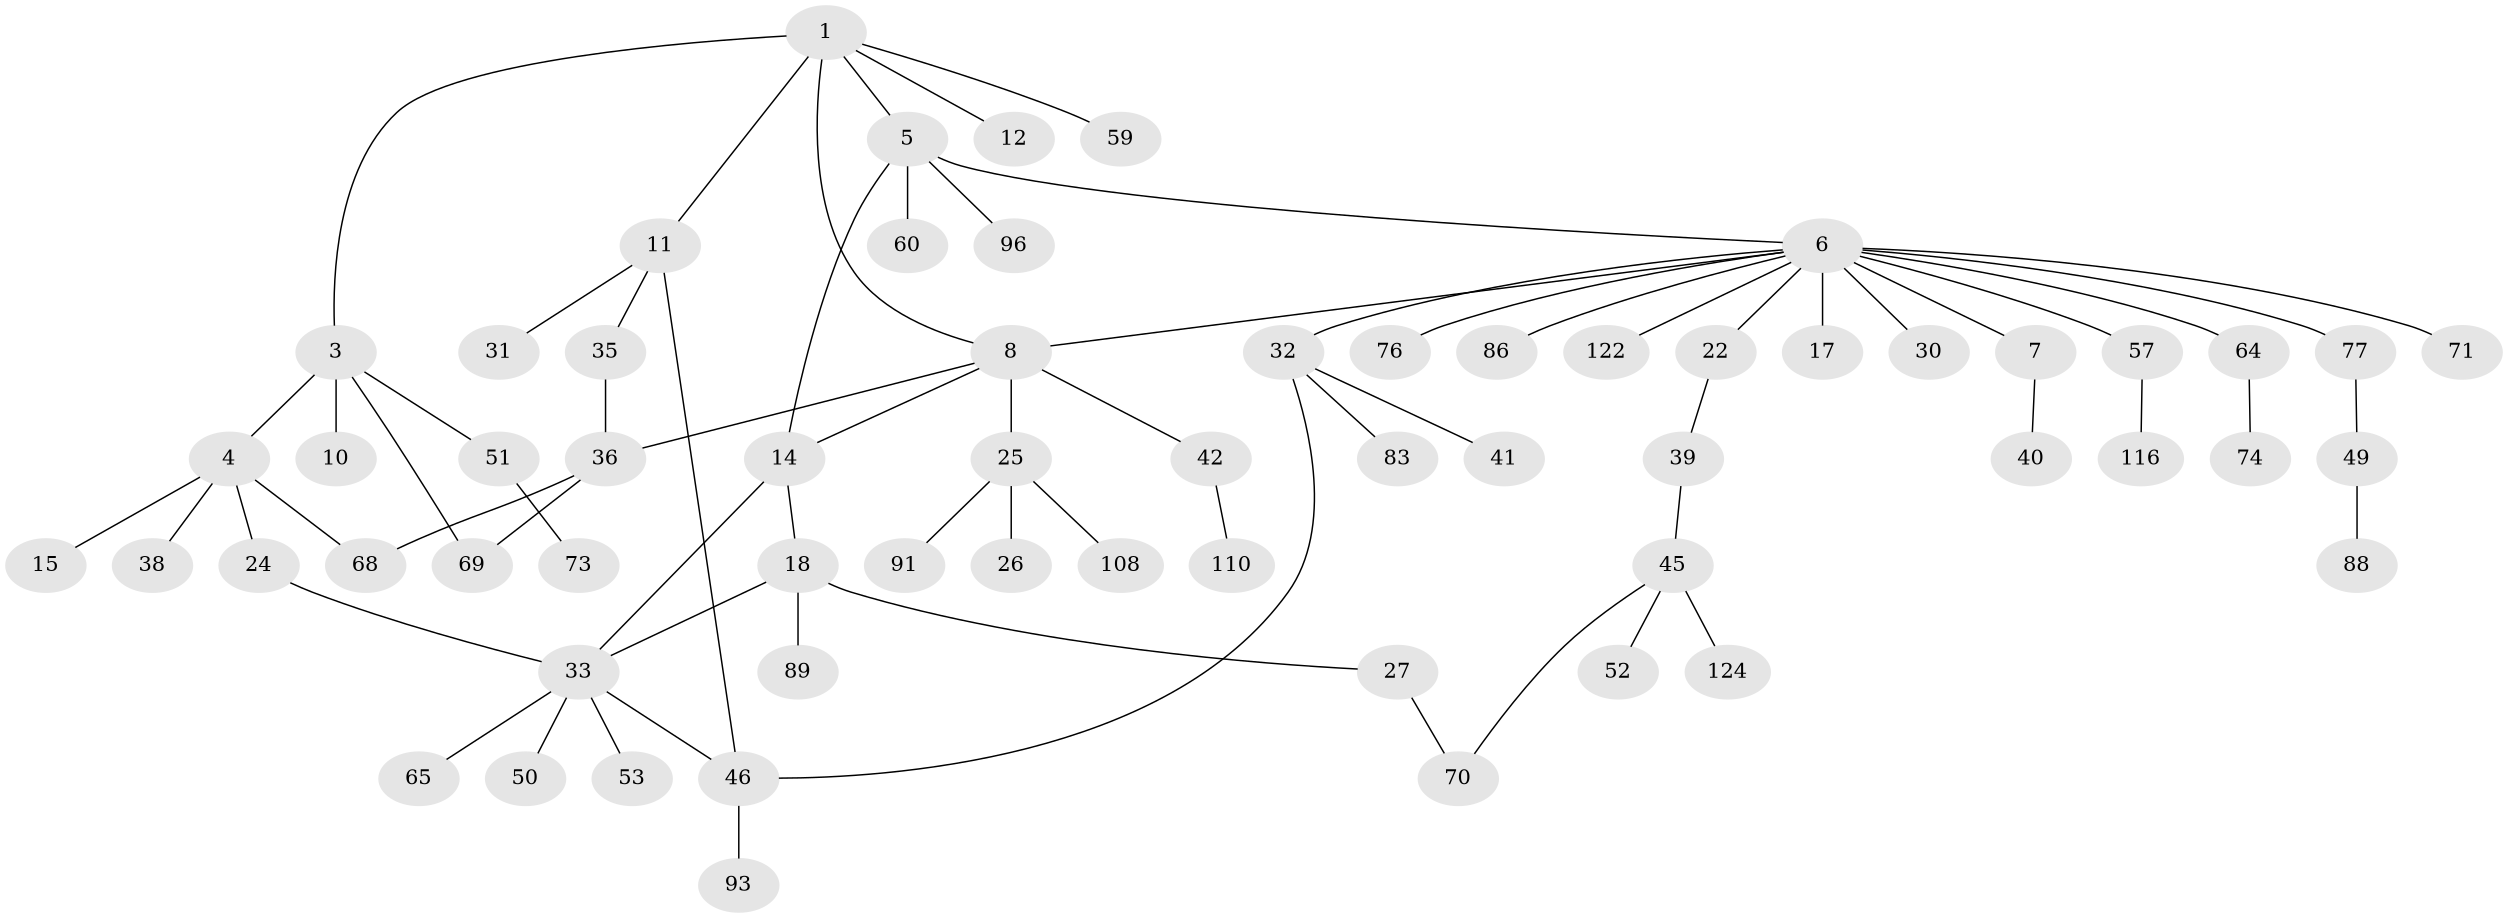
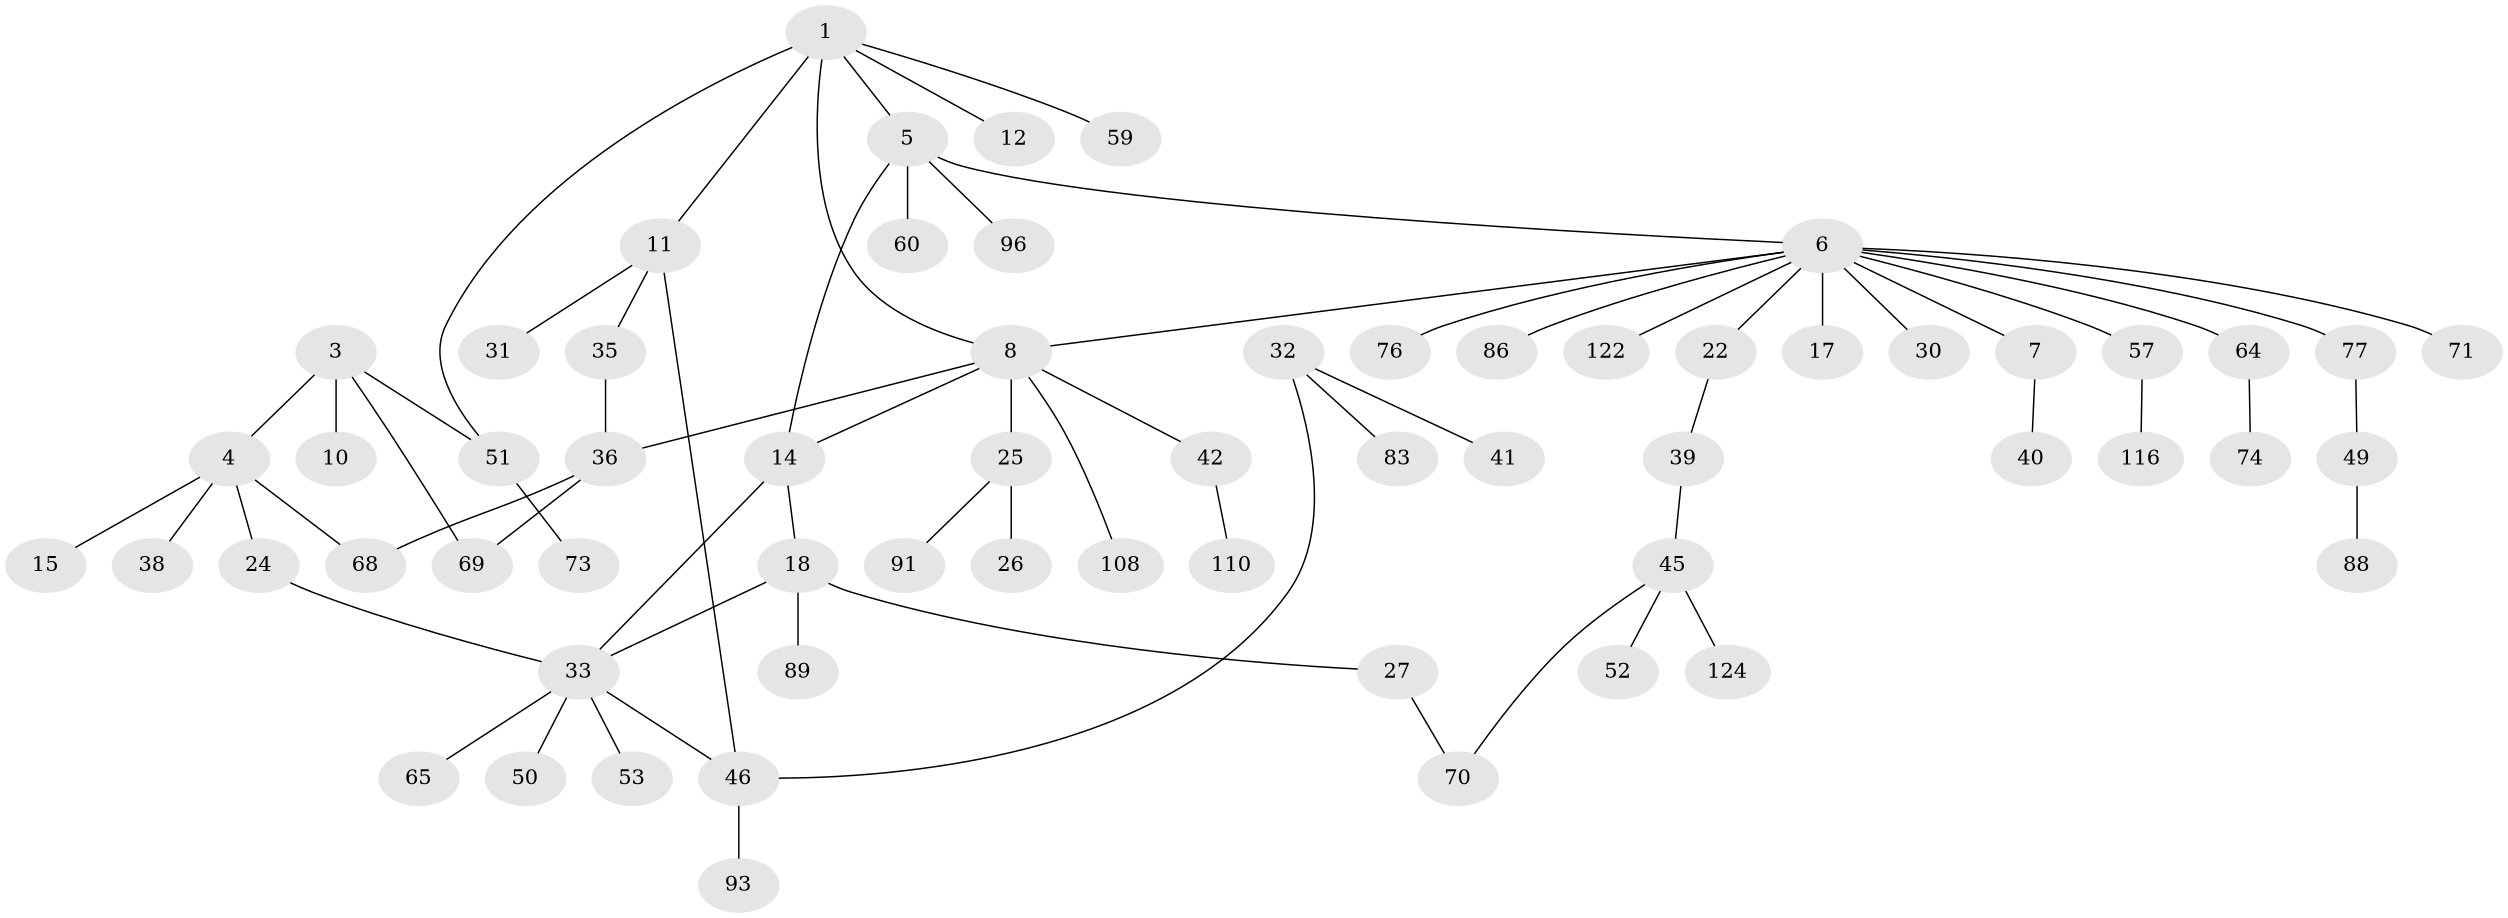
edge "1" -- "3": now "1" -- "51"
edge "6" -- "32": removed
edge "25" -- "108": now "8" -- "108"
